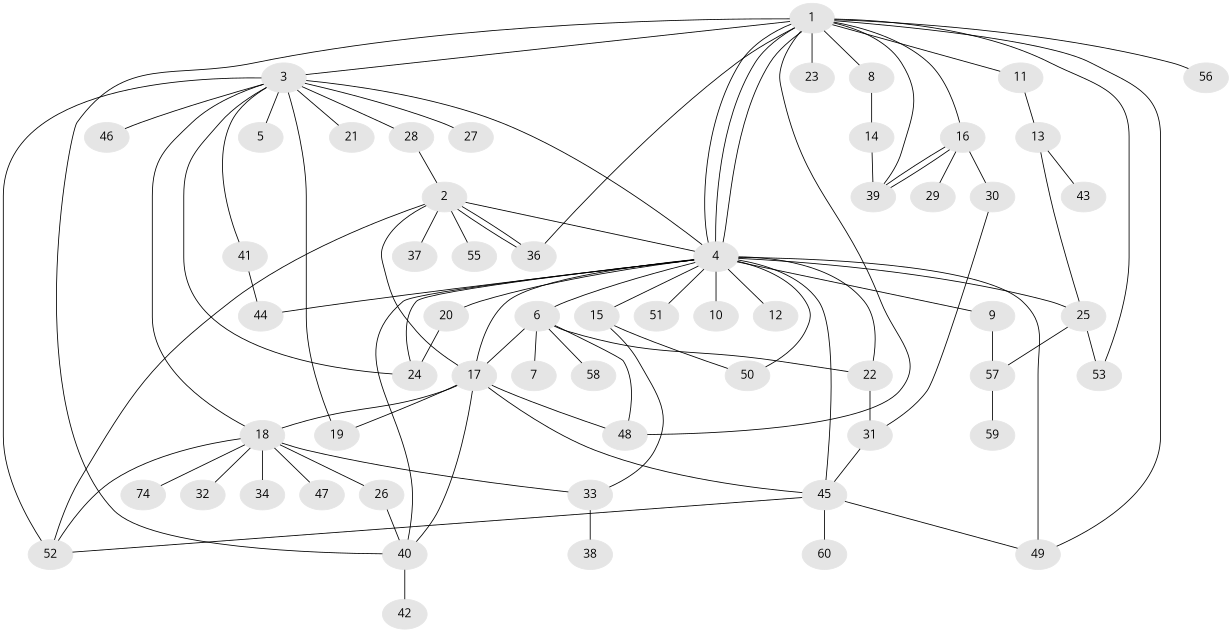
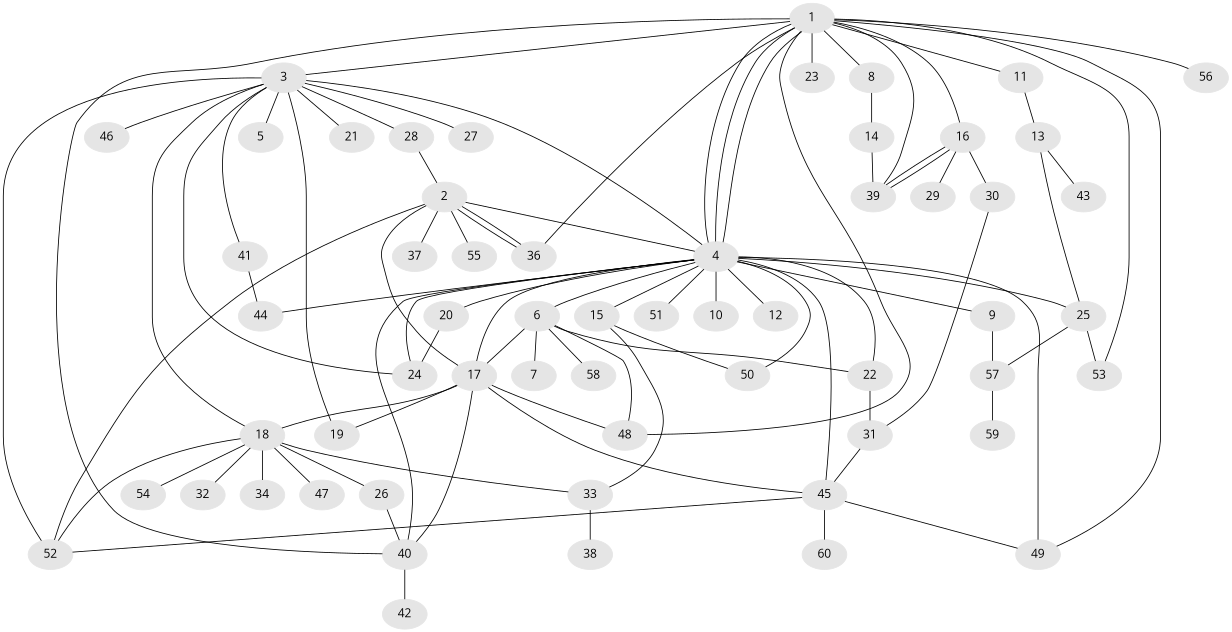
node "74": label "74" -> "54"
